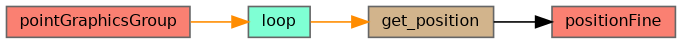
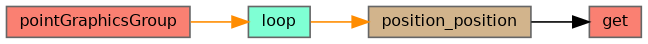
node "get_position": label "get_position" -> "position_position"
node "positionFine": label "positionFine" -> "get"
